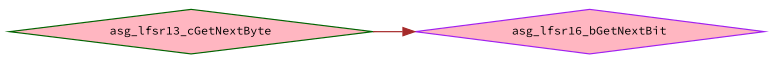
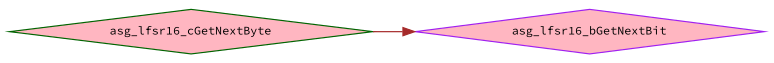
node "asg_lfsr13_cGetNextByte": label "asg_lfsr13_cGetNextByte" -> "asg_lfsr16_cGetNextByte"
